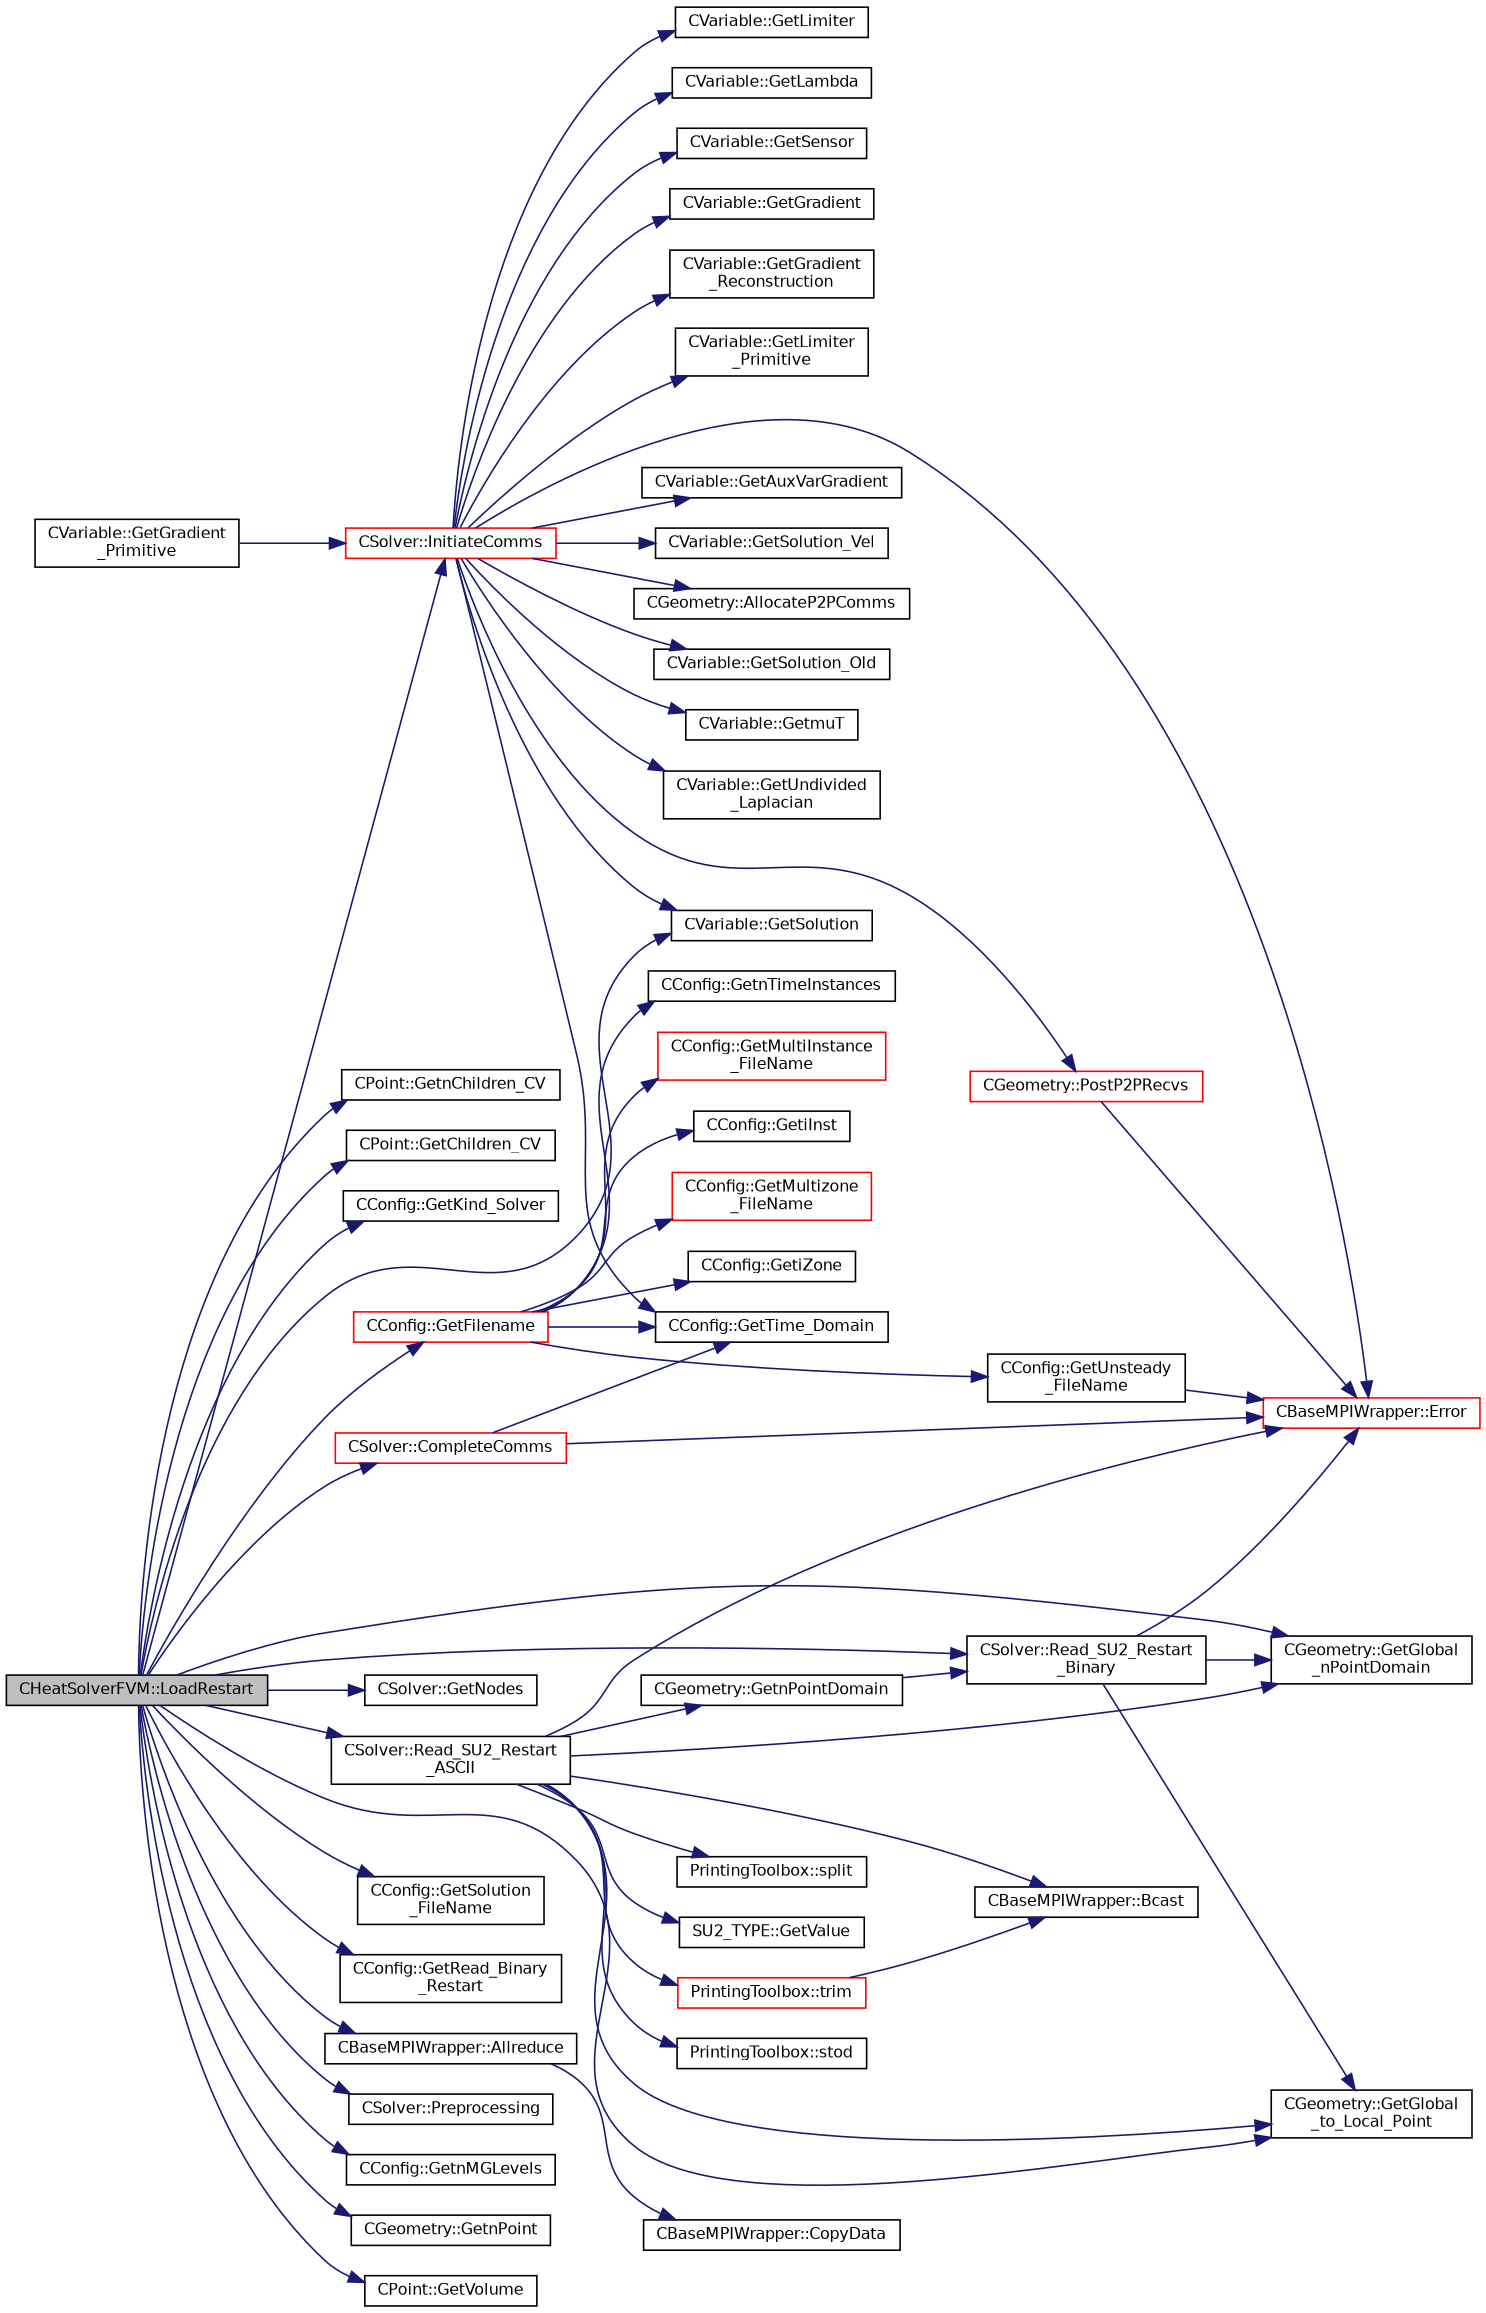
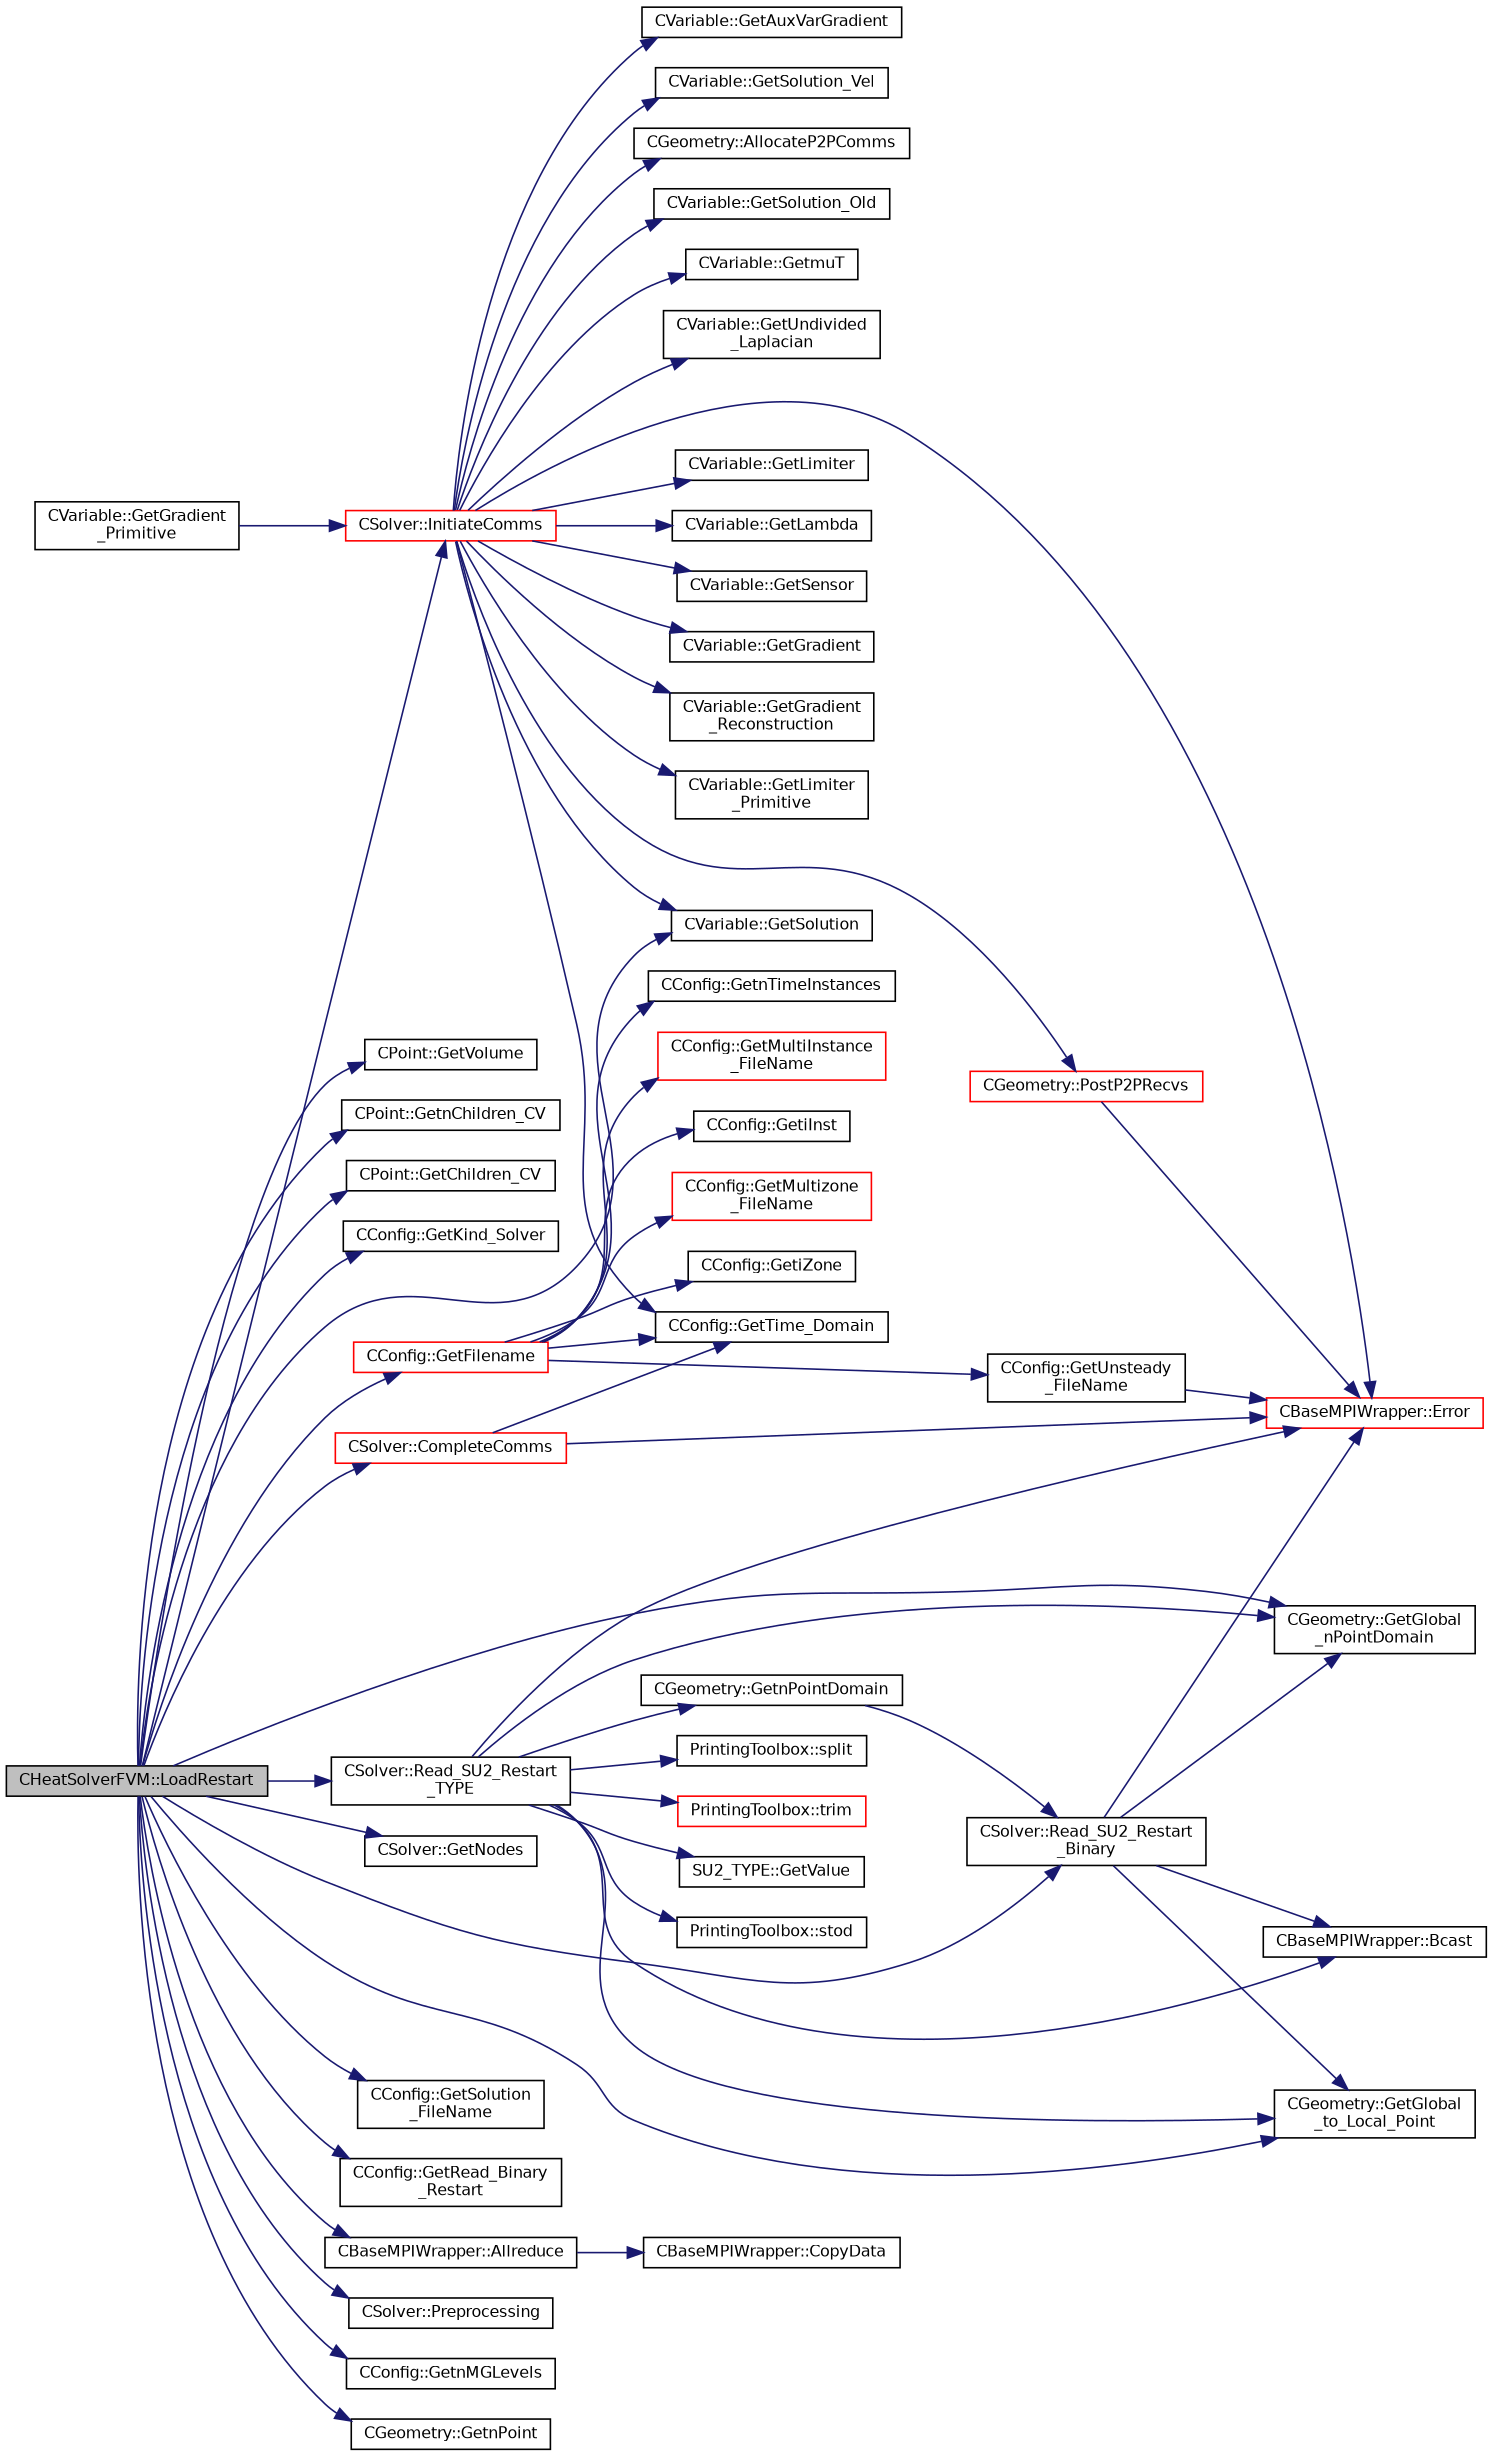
node "CSolver::Read_SU2_Restart _ASCII": label "CSolver::Read_SU2_Restart _ASCII" -> "CSolver::Read_SU2_Restart _TYPE"
edge "PrintingToolbox::trim" -> "CBaseMPIWrapper::Bcast": now "CSolver::Read_SU2_Restart _Binary" -> "CBaseMPIWrapper::Bcast"
